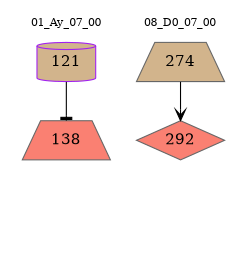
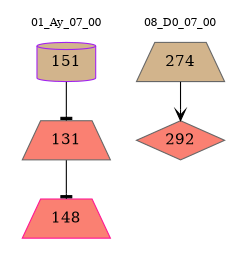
node "121": label "121" -> "151"
node "138": label "138" -> "131"
node "148": added
